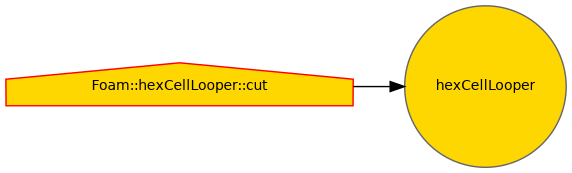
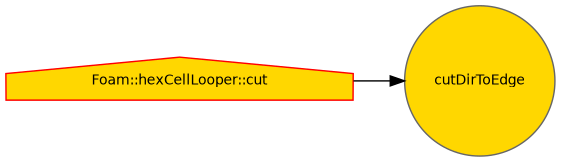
node "hexCellLooper": label "hexCellLooper" -> "cutDirToEdge"
